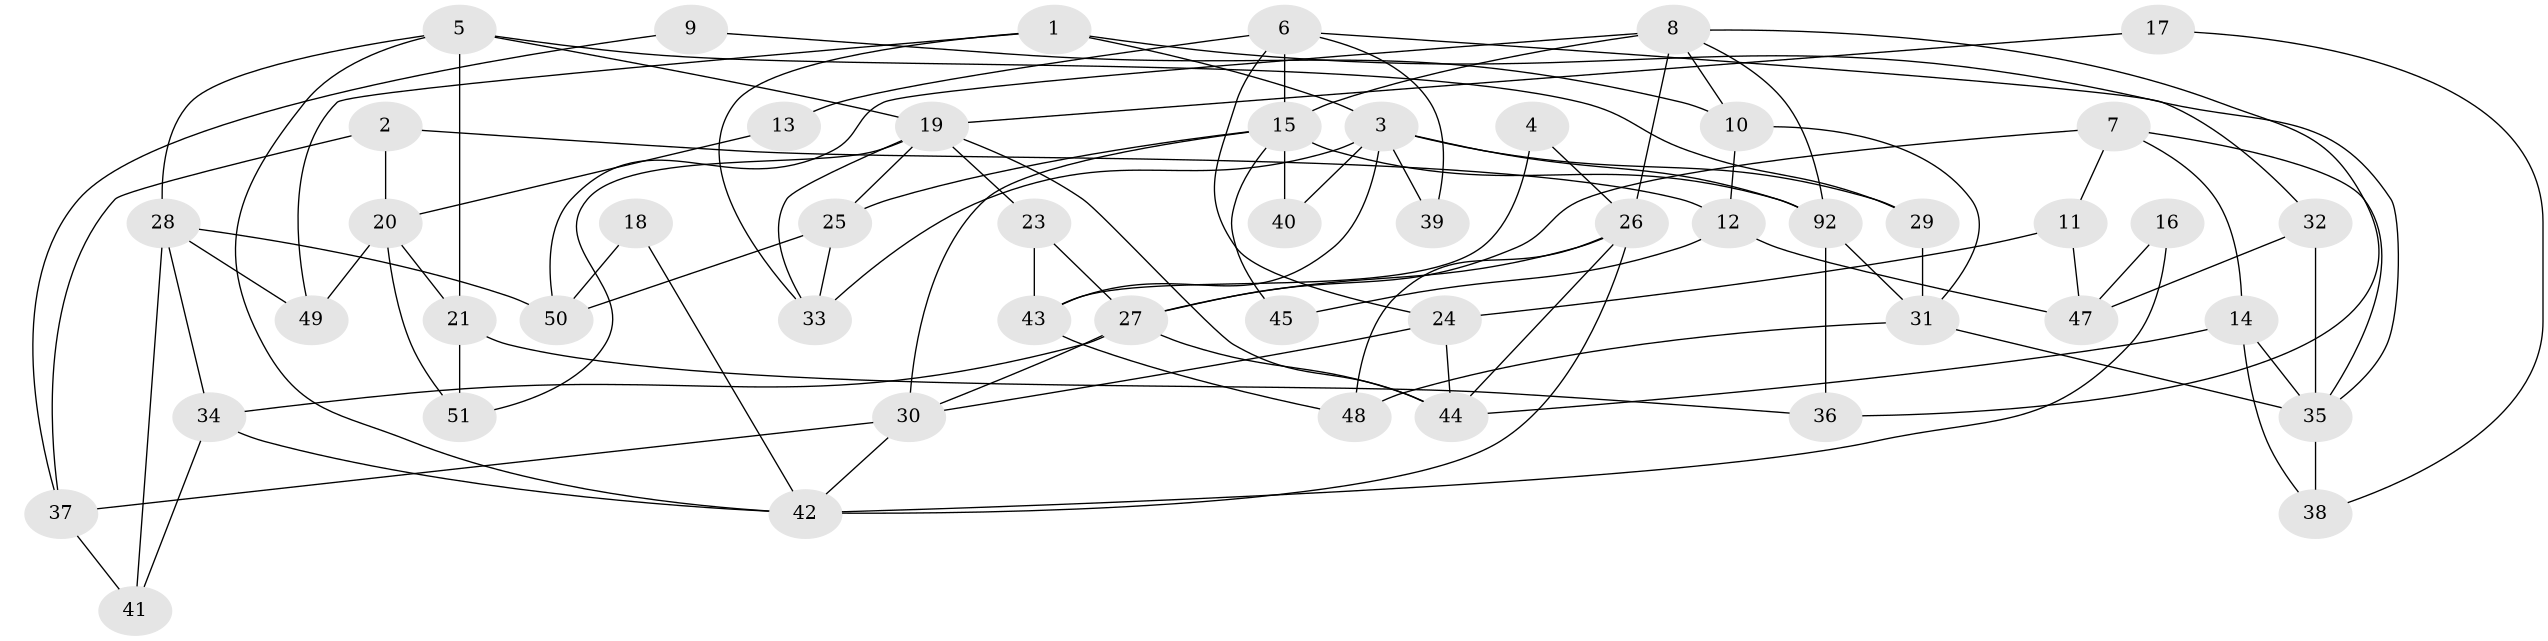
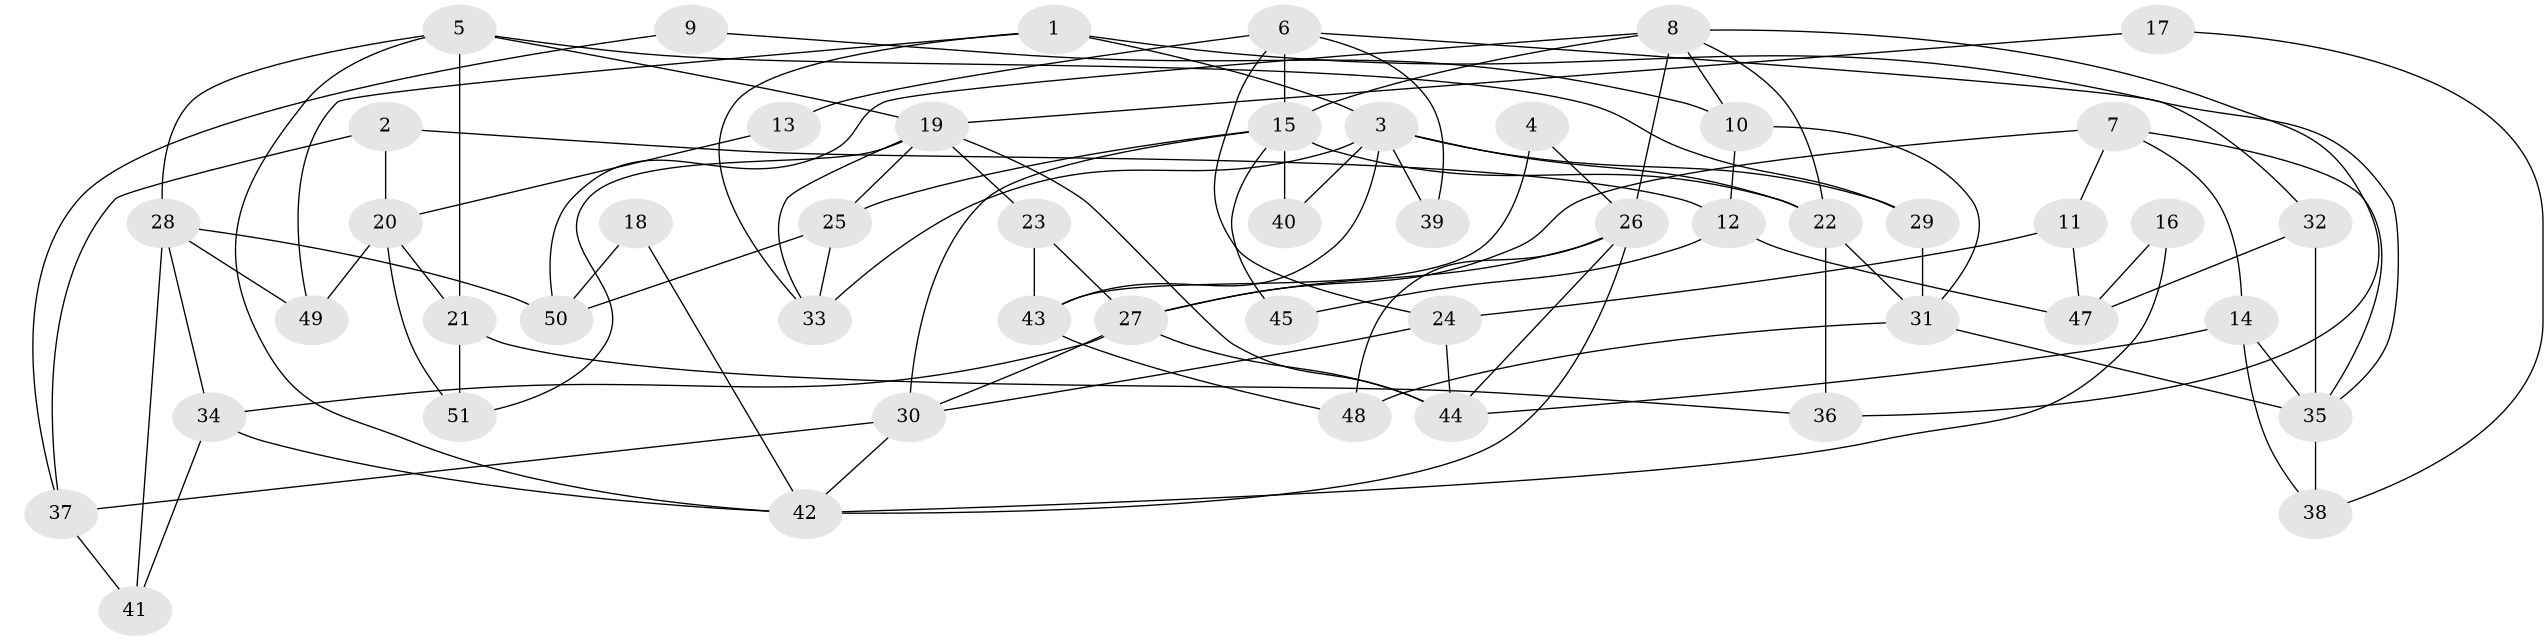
node "92": label "92" -> "22"
